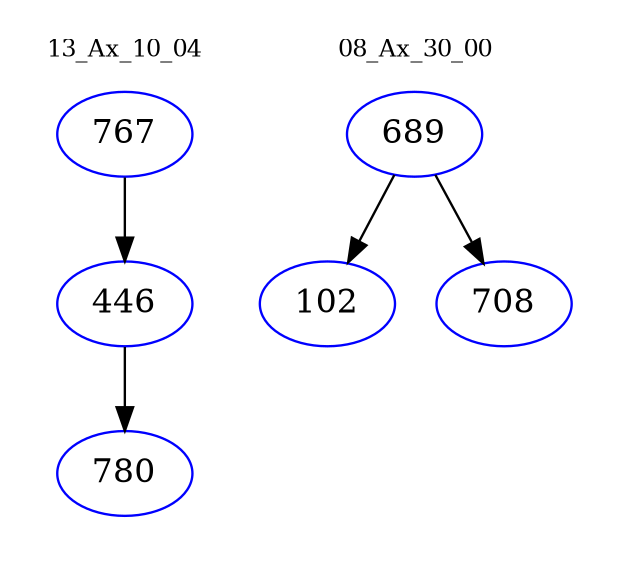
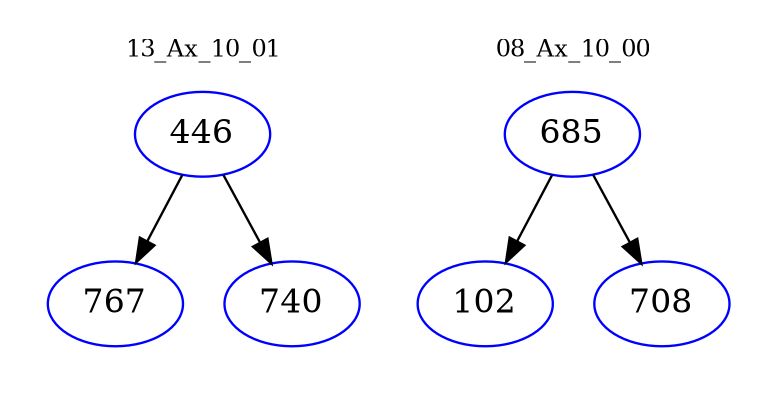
cluster "13_Ax_10_04": label "13_Ax_10_04" -> "13_Ax_10_01"
cluster "08_Ax_30_00": label "08_Ax_30_00" -> "08_Ax_10_00"
node "689": label "689" -> "685"
edge "767" -> "446": reversed
node "780": label "780" -> "740"
